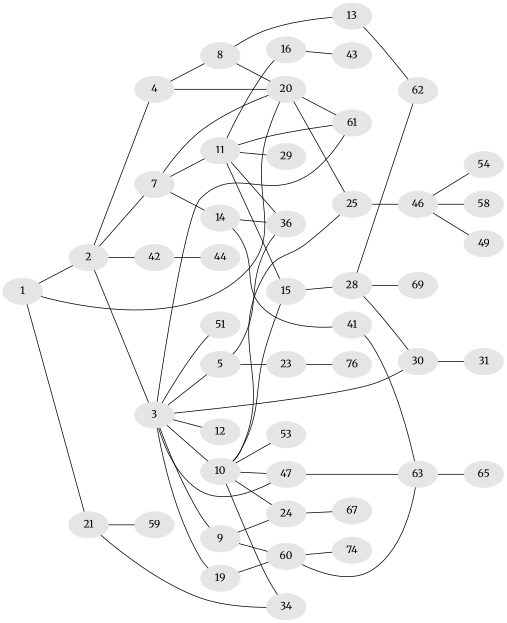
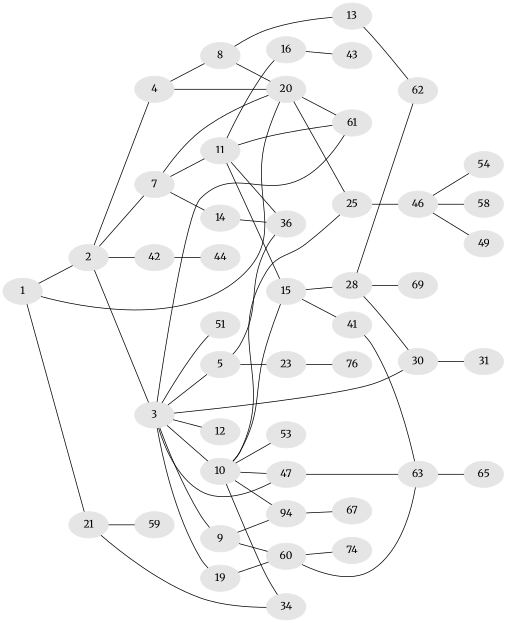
node "29": removed
edge "14" -- "41": now "15" -- "41"
node "24": label "24" -> "94"
